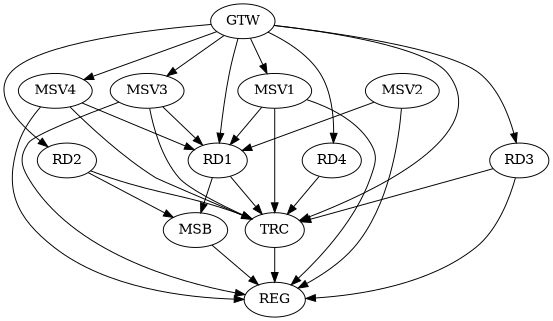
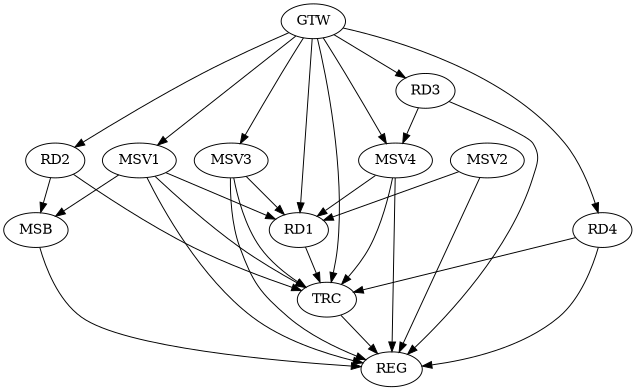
edge "RD1" -> "MSB": now "MSV1" -> "MSB"
edge "RD3" -> "TRC": now "RD3" -> "MSV4"
edge "RD4" -> "REG": added
